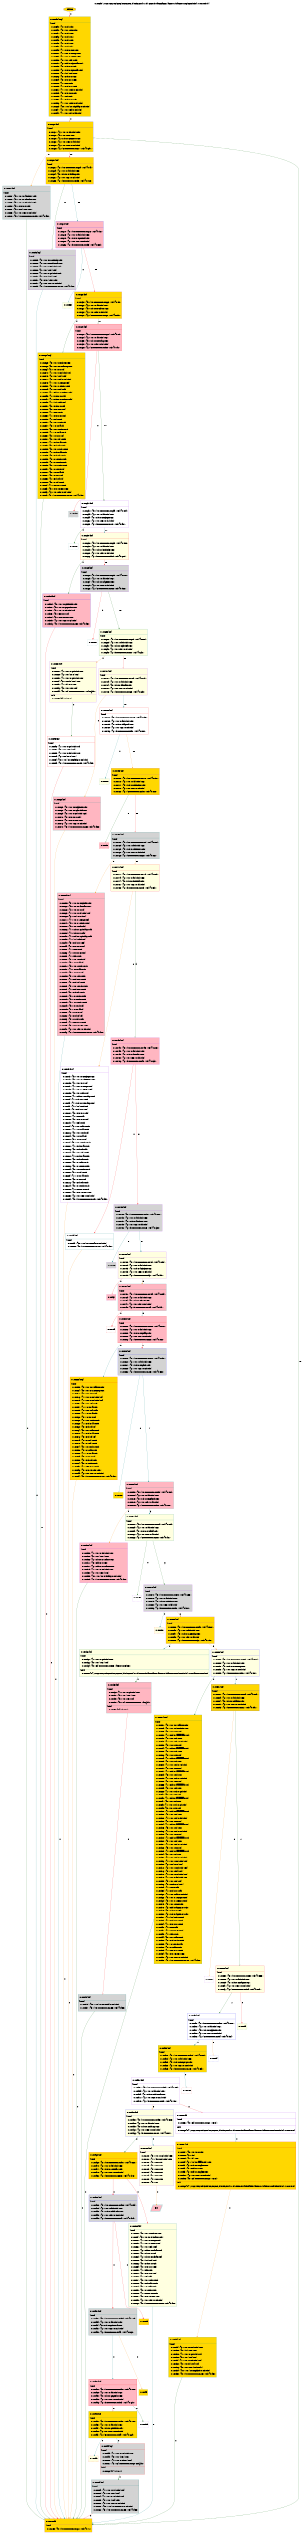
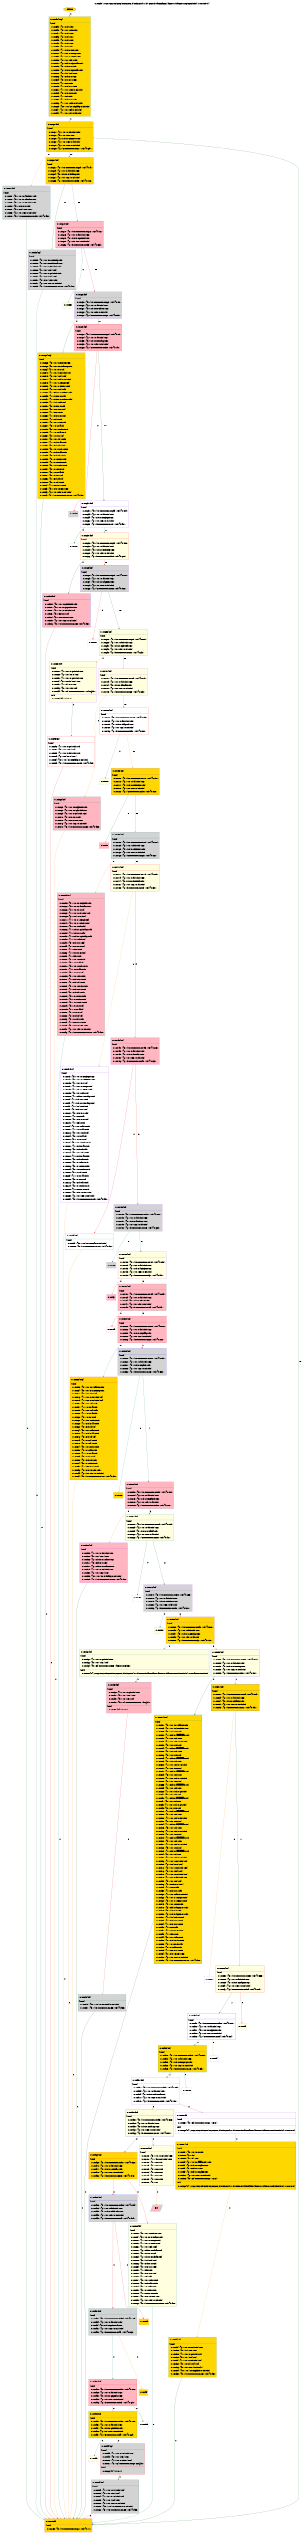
node "0x40165c [28]": fillcolor gold -> lightgrey
edge "0x401918 [28]" -> "0x401934 [28]": added, label "4"
